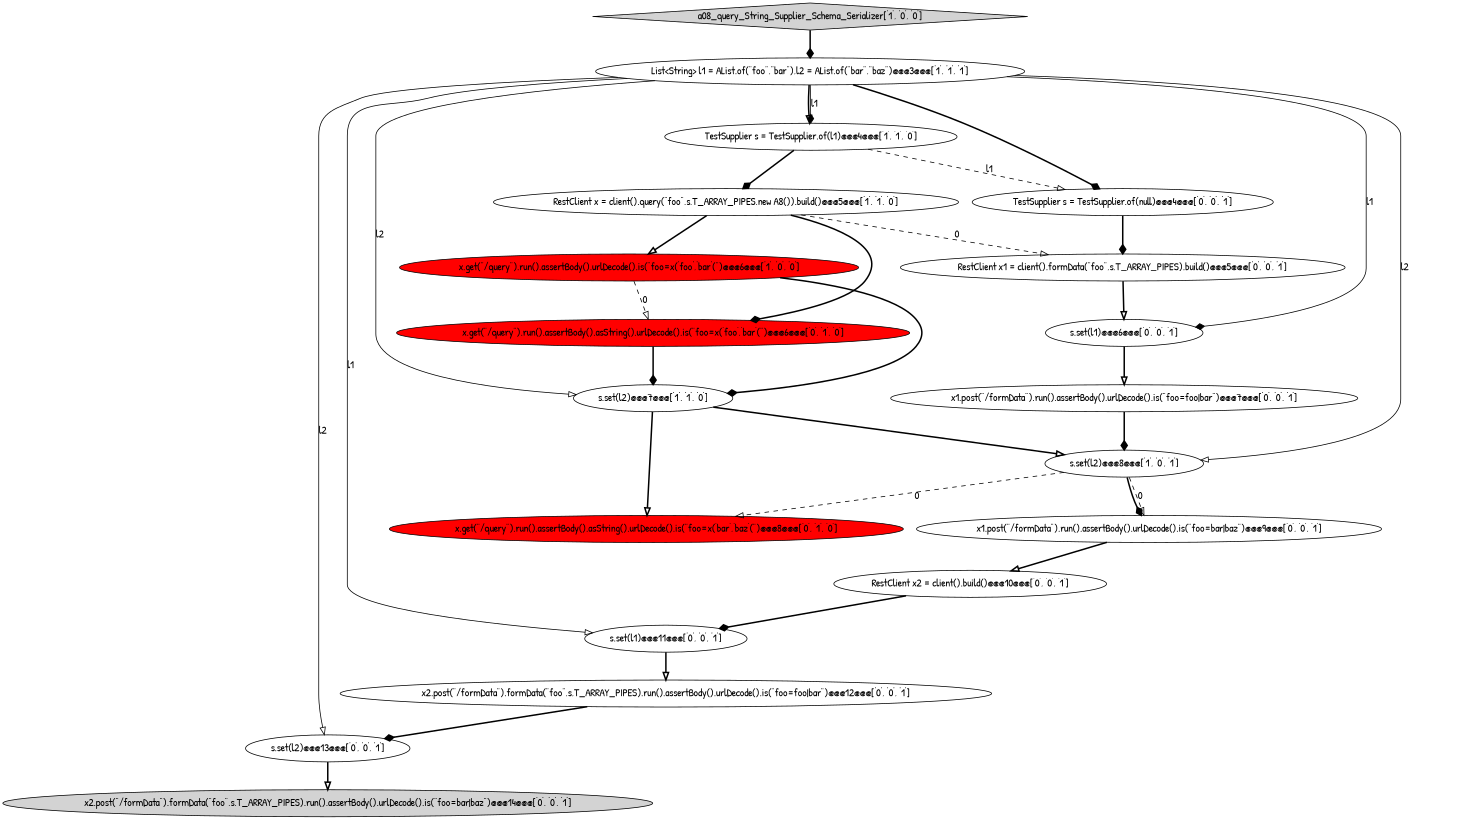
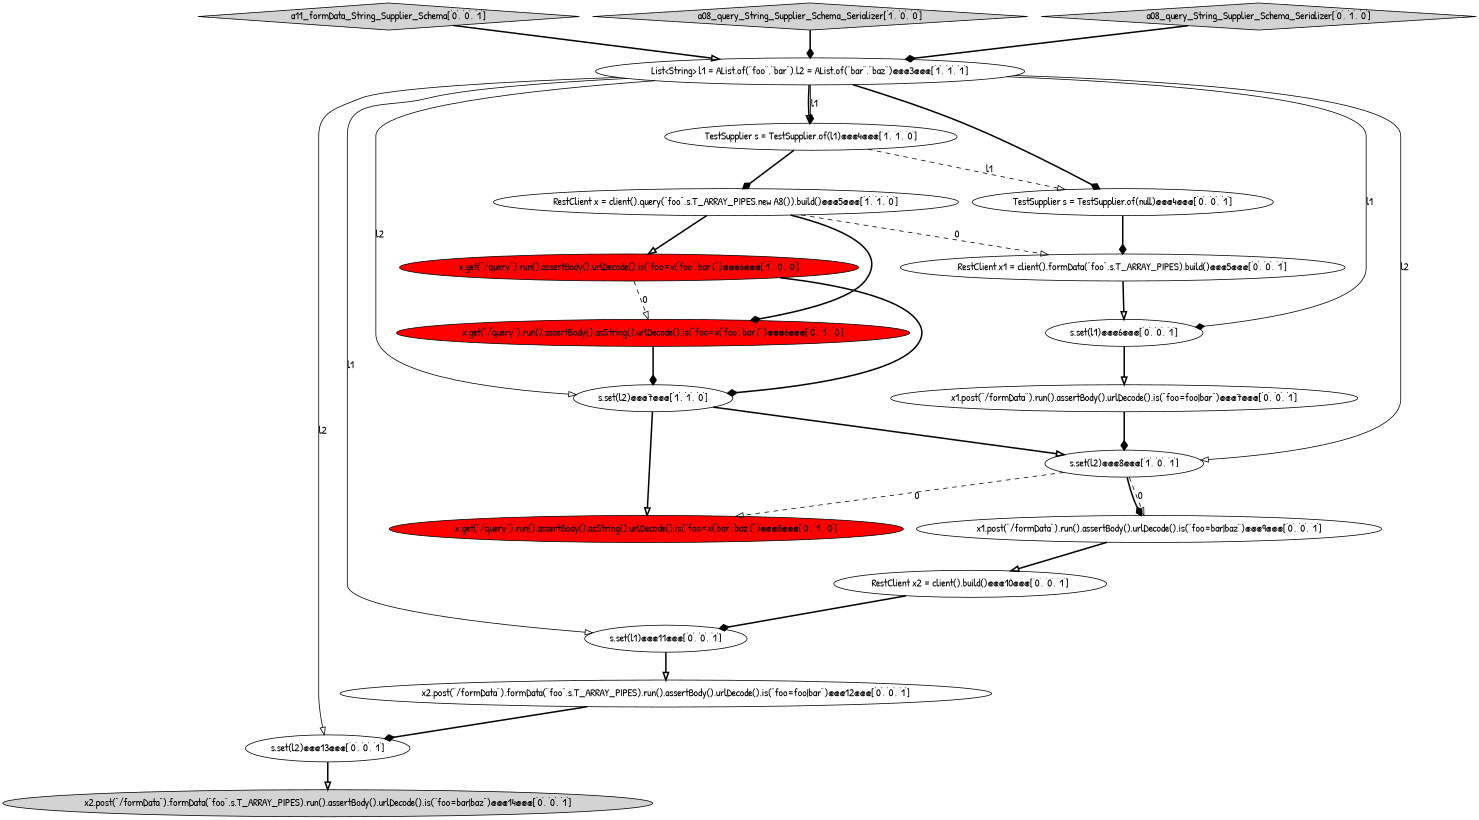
node "a11_formData_String_Supplier_Schema['0', '0', '1']": added
node "a08_query_String_Supplier_Schema_Serializer['0', '1', '0']": added
